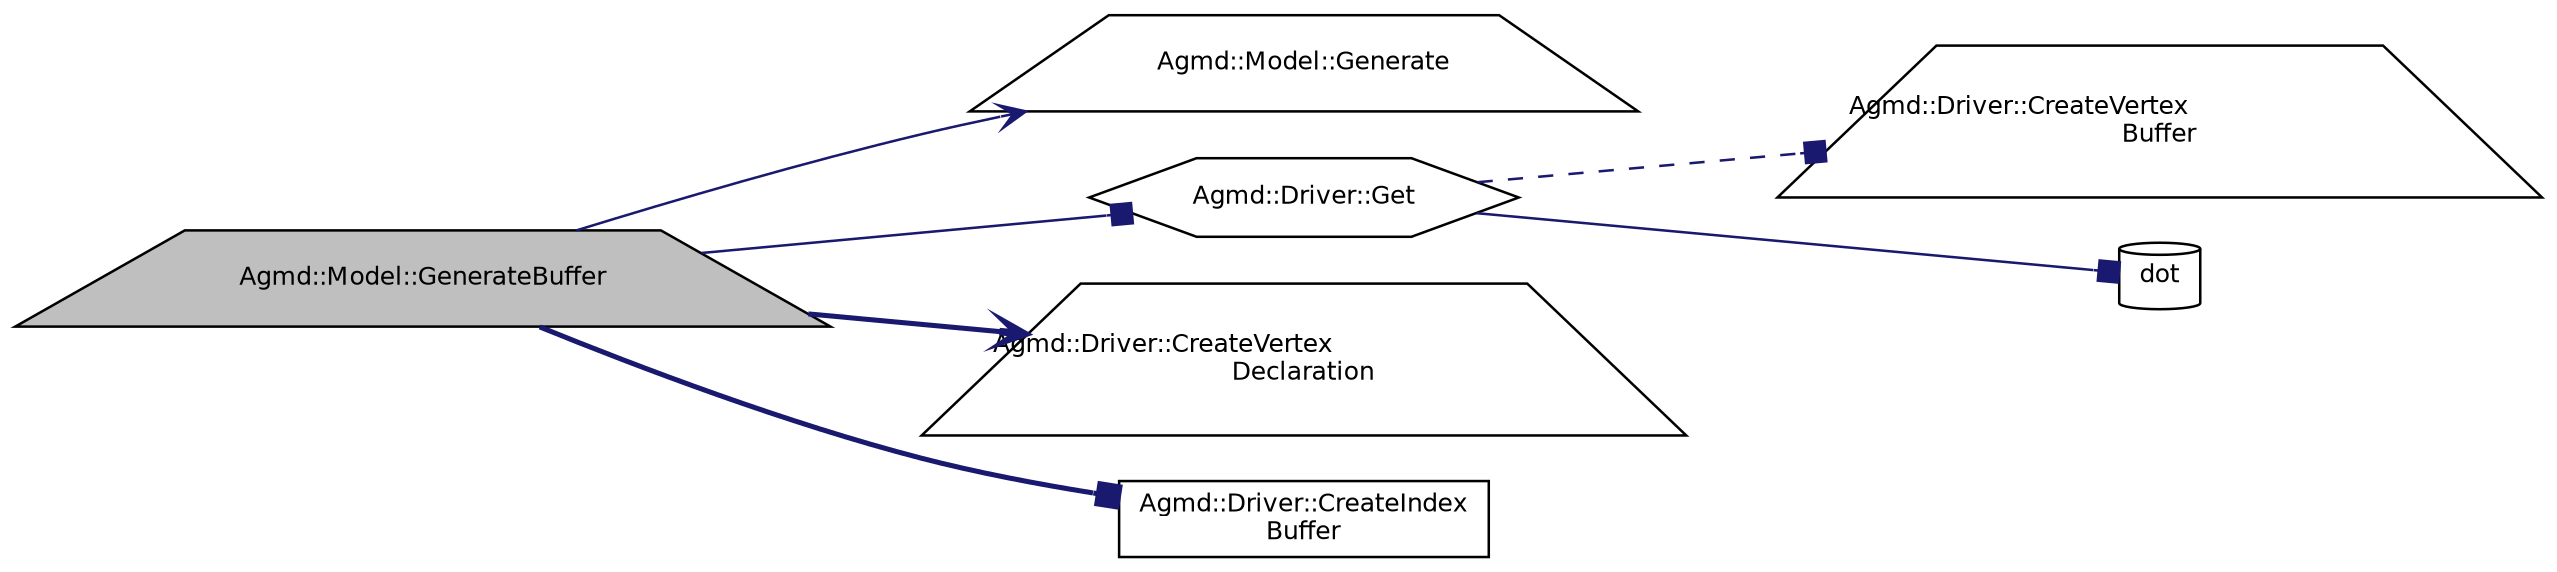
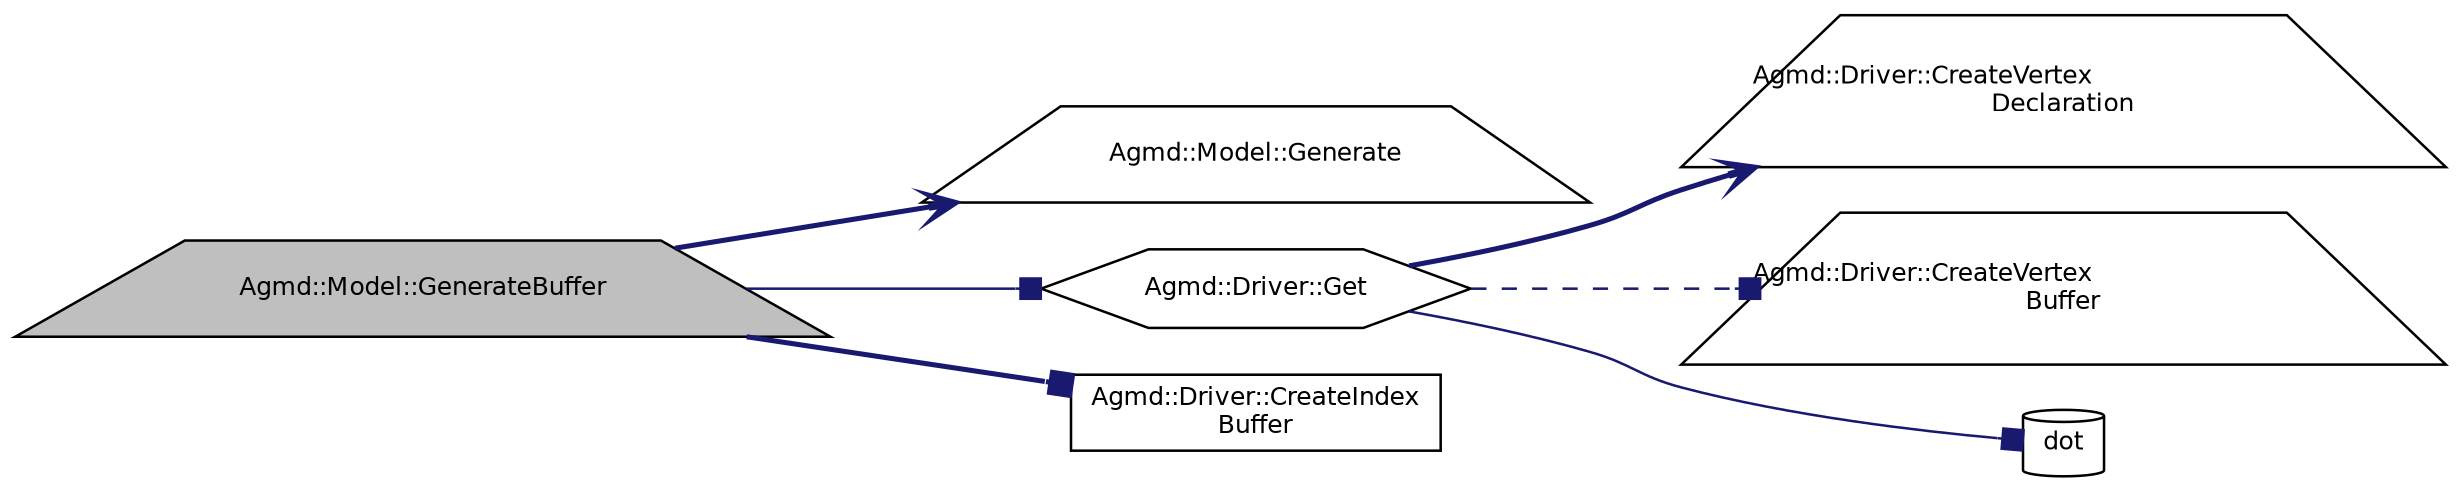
edge "Agmd::Model::GenerateBuffer" -> "Agmd::Model::Generate": style solid -> bold
edge "Agmd::Model::GenerateBuffer" -> "Agmd::Driver::CreateVertex Declaration": now "Agmd::Driver::Get" -> "Agmd::Driver::CreateVertex Declaration"
